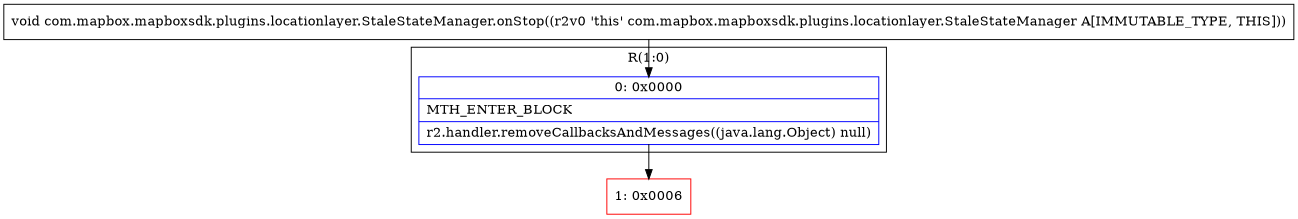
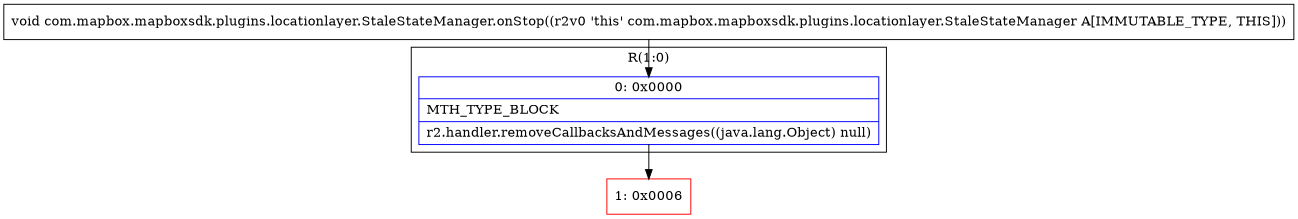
node "0: 0x0000": text "MTH_ENTER_BLOCK" -> "MTH_TYPE_BLOCK"
